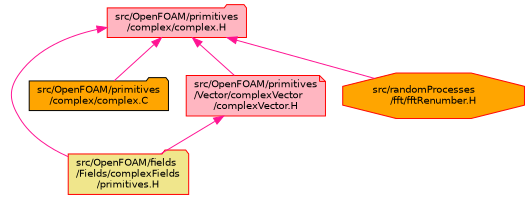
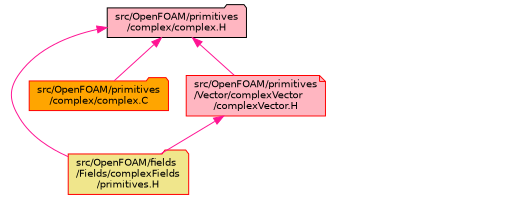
node "src/OpenFOAM/primitives /complex/complex.H": color red -> black
node "src/OpenFOAM/primitives /complex/complex.C": color black -> red
node "src/randomProcesses /fft/fftRenumber.H": removed
